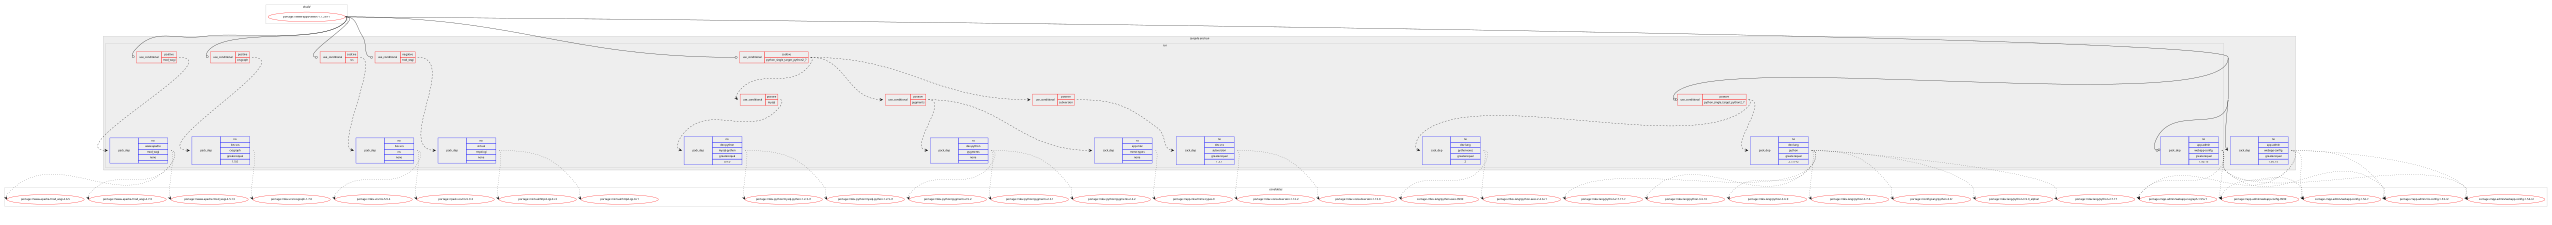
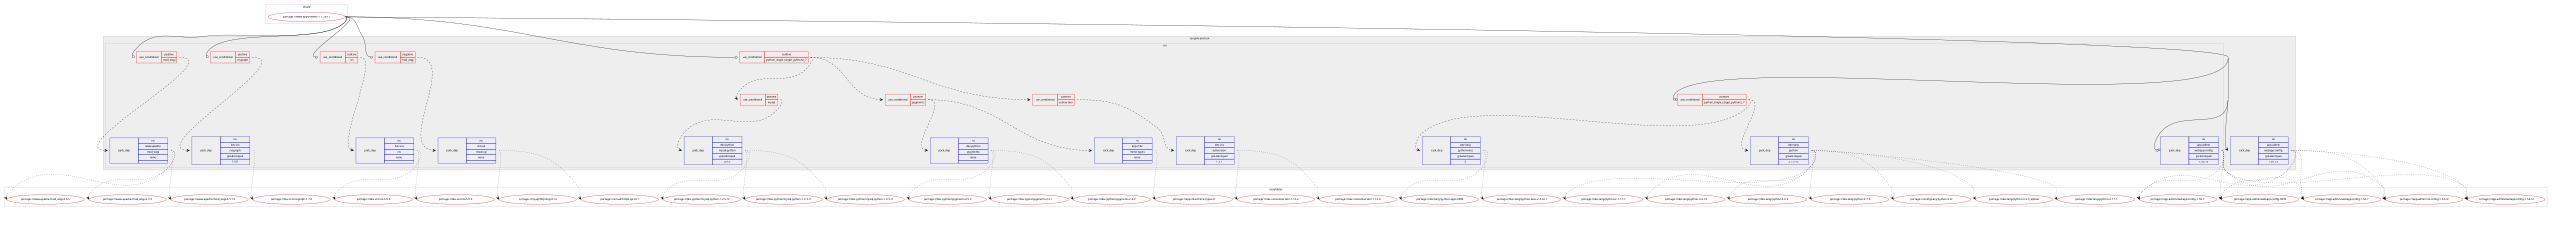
node "portage://pack-vcs/rcs-5.9.3": label "portage://pack-vcs/rcs-5.9.3" -> "portage://dev-vcs/rcs-5.9.3"
node "portage://virtual/httpd-cgi-0-r2": label "portage://virtual/httpd-cgi-0-r2" -> "portage://mysql/httpd-cgi-0-r2"
node "portage://dev-python/mysql-python-1.2.5-r2": added
node "portage://dev-python/pygments-2.3.1": label "portage://dev-python/pygments-2.3.1" -> "portage://dev-types/pygments-2.3.1"
node "portage://dev-lang/python-exec-9999": label "portage://dev-lang/python-exec-9999" -> "portage://dev-lang/python-apps-9999"
node "portage://app-admin/webapp-cvsgraph-1.55-r1": label "portage://app-admin/webapp-cvsgraph-1.55-r1" -> "portage://app-admin/webapp-config-1.55-r1"
